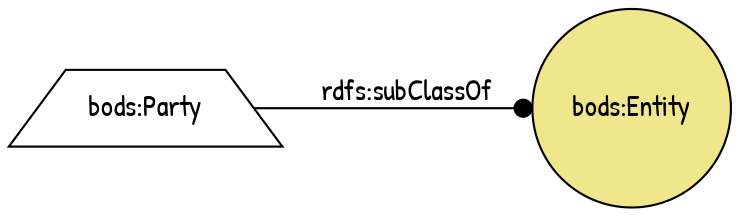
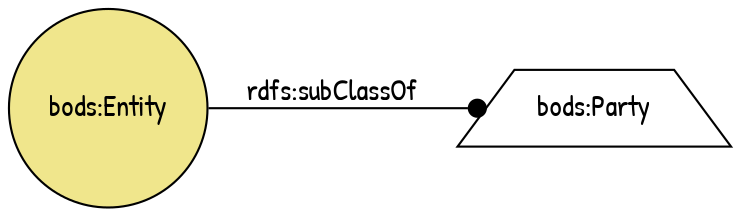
edge "bods:Party" -> "bods:Entity": reversed
